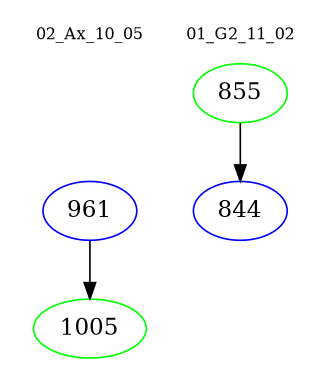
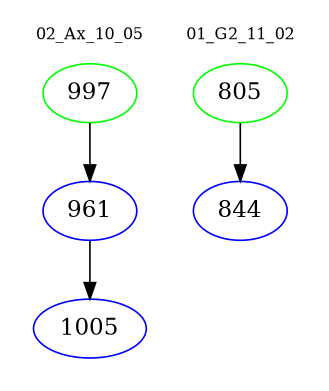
node "997": added
node "855": label "855" -> "805"
node "1005": color green -> blue
